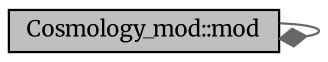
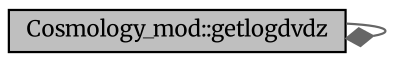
node "Cosmology_mod::mod": label "Cosmology_mod::mod" -> "Cosmology_mod::getlogdvdz"
